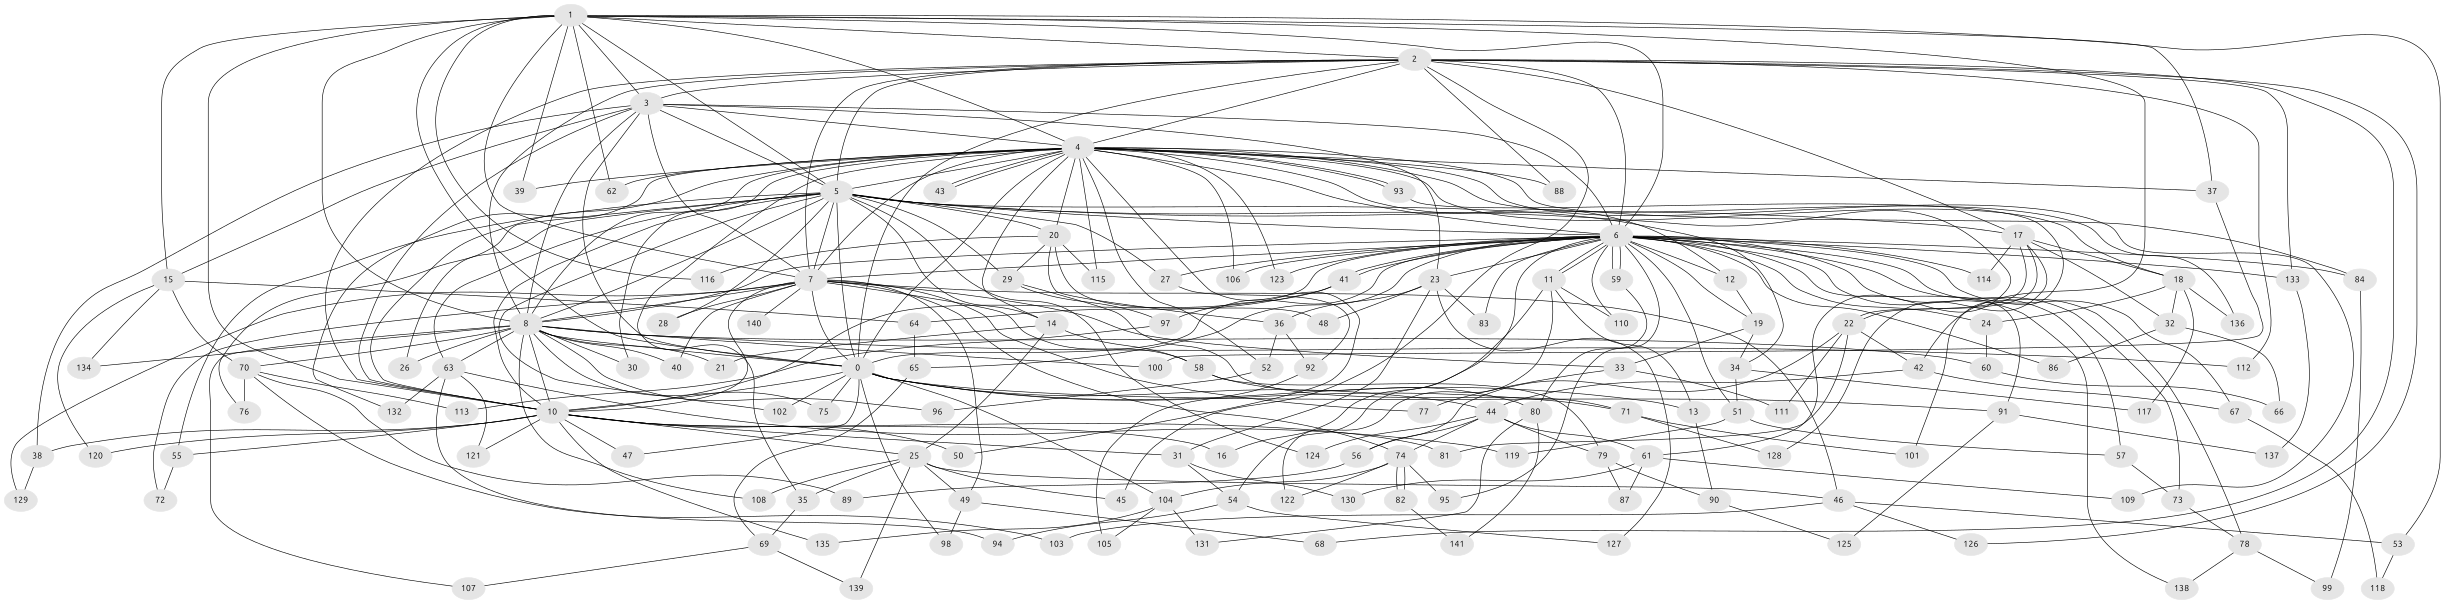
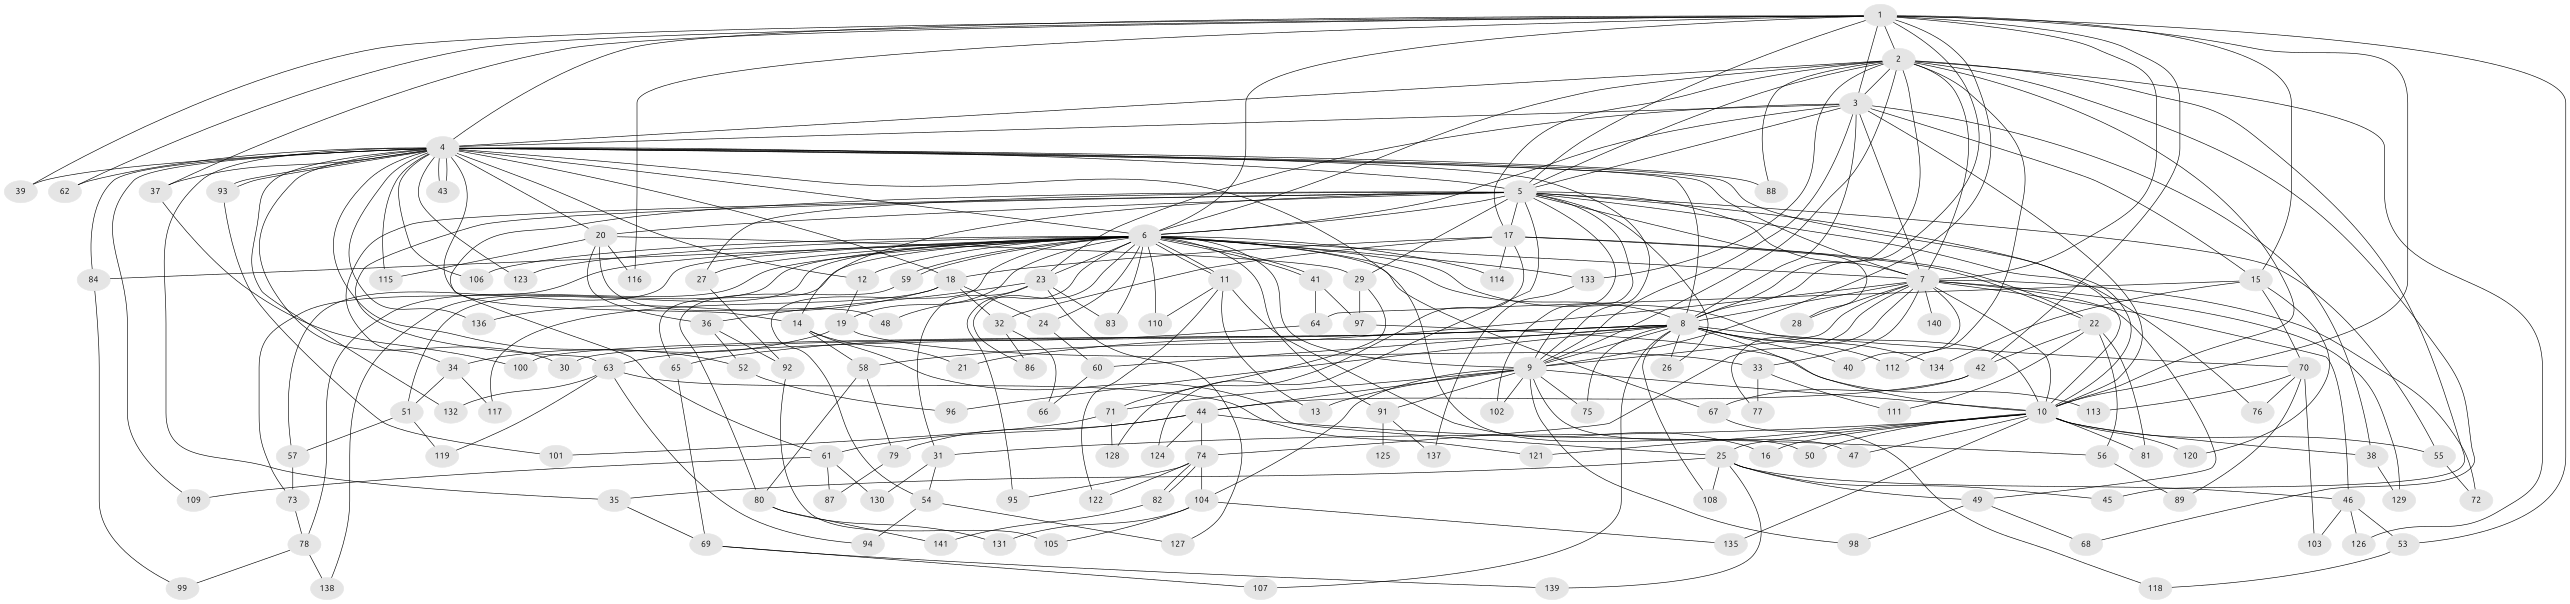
edge "5" -- "8": removed
node "0": label "0" -> "9"
node "90": removed
